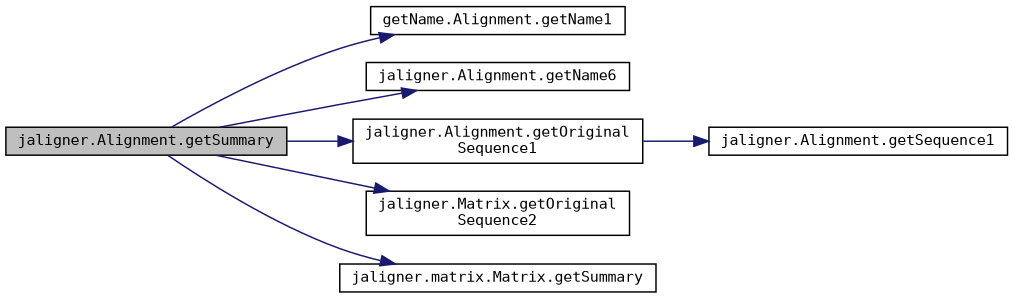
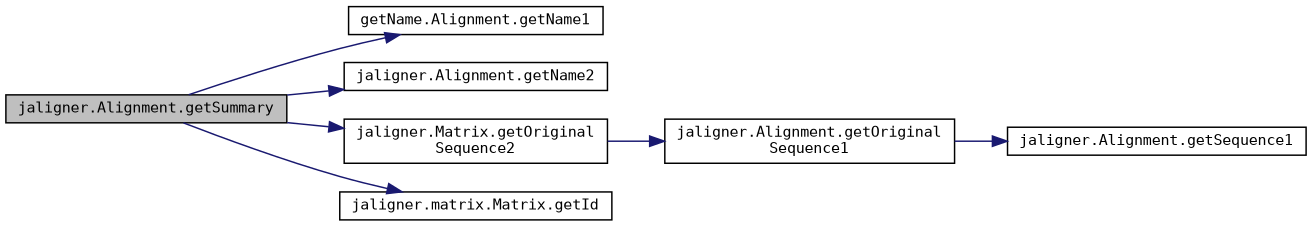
node "jaligner.Alignment.getName6": label "jaligner.Alignment.getName6" -> "jaligner.Alignment.getName2"
edge "jaligner.Alignment.getSummary" -> "jaligner.Alignment.getOriginal Sequence1": now "jaligner.Matrix.getOriginal Sequence2" -> "jaligner.Alignment.getOriginal Sequence1"
node "jaligner.matrix.Matrix.getSummary": label "jaligner.matrix.Matrix.getSummary" -> "jaligner.matrix.Matrix.getId"
